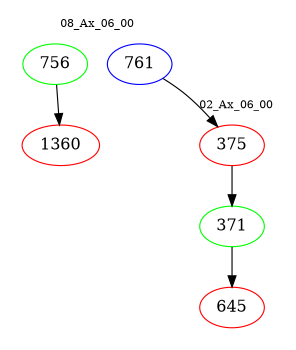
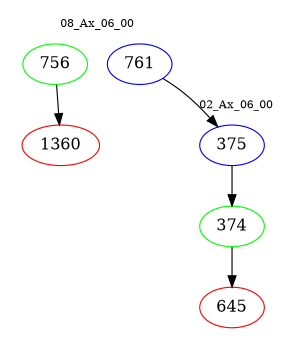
node "375": color red -> blue
node "371": label "371" -> "374"
